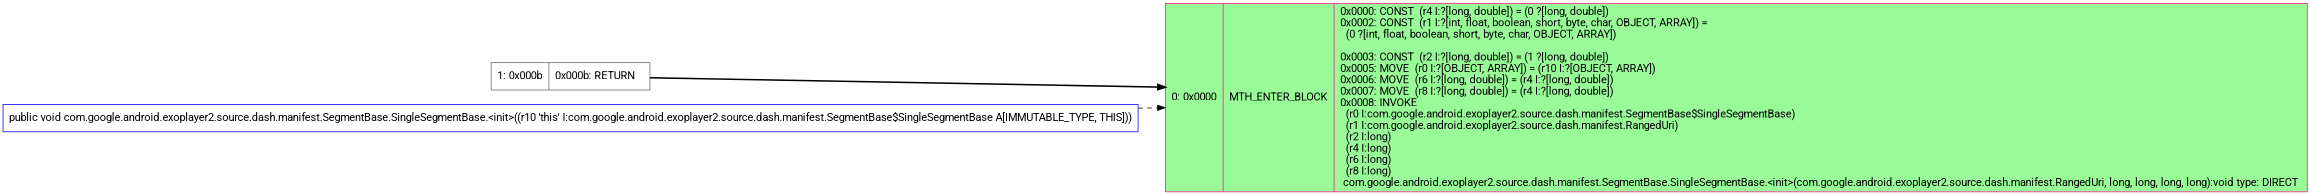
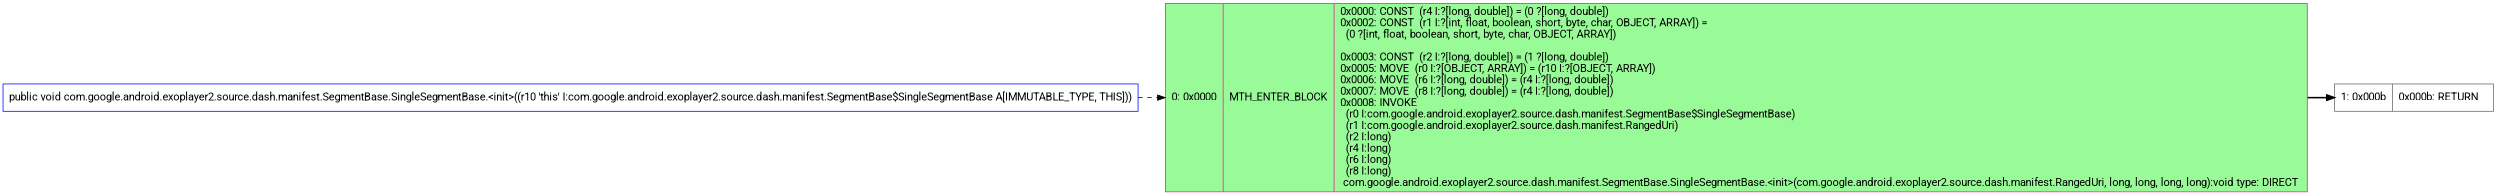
edge "1: 0x000b" -> "0: 0x0000": reversed
